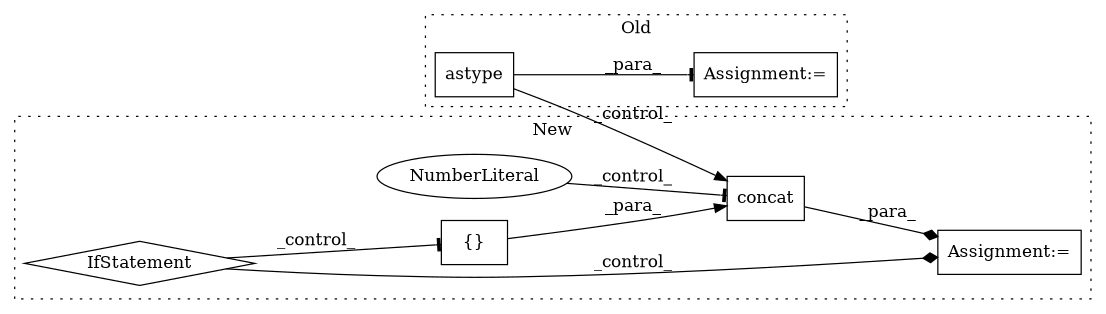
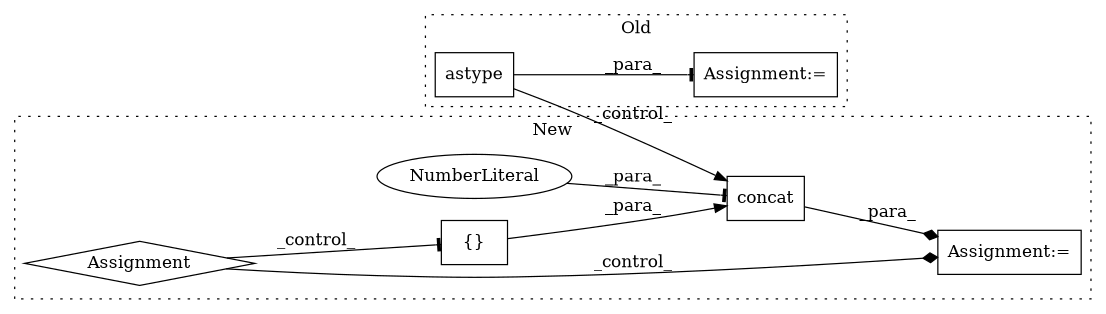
edge "NumberLiteral" -> "concat": label "_control_" -> "_para_"
node "IfStatement": label "IfStatement" -> "Assignment"
